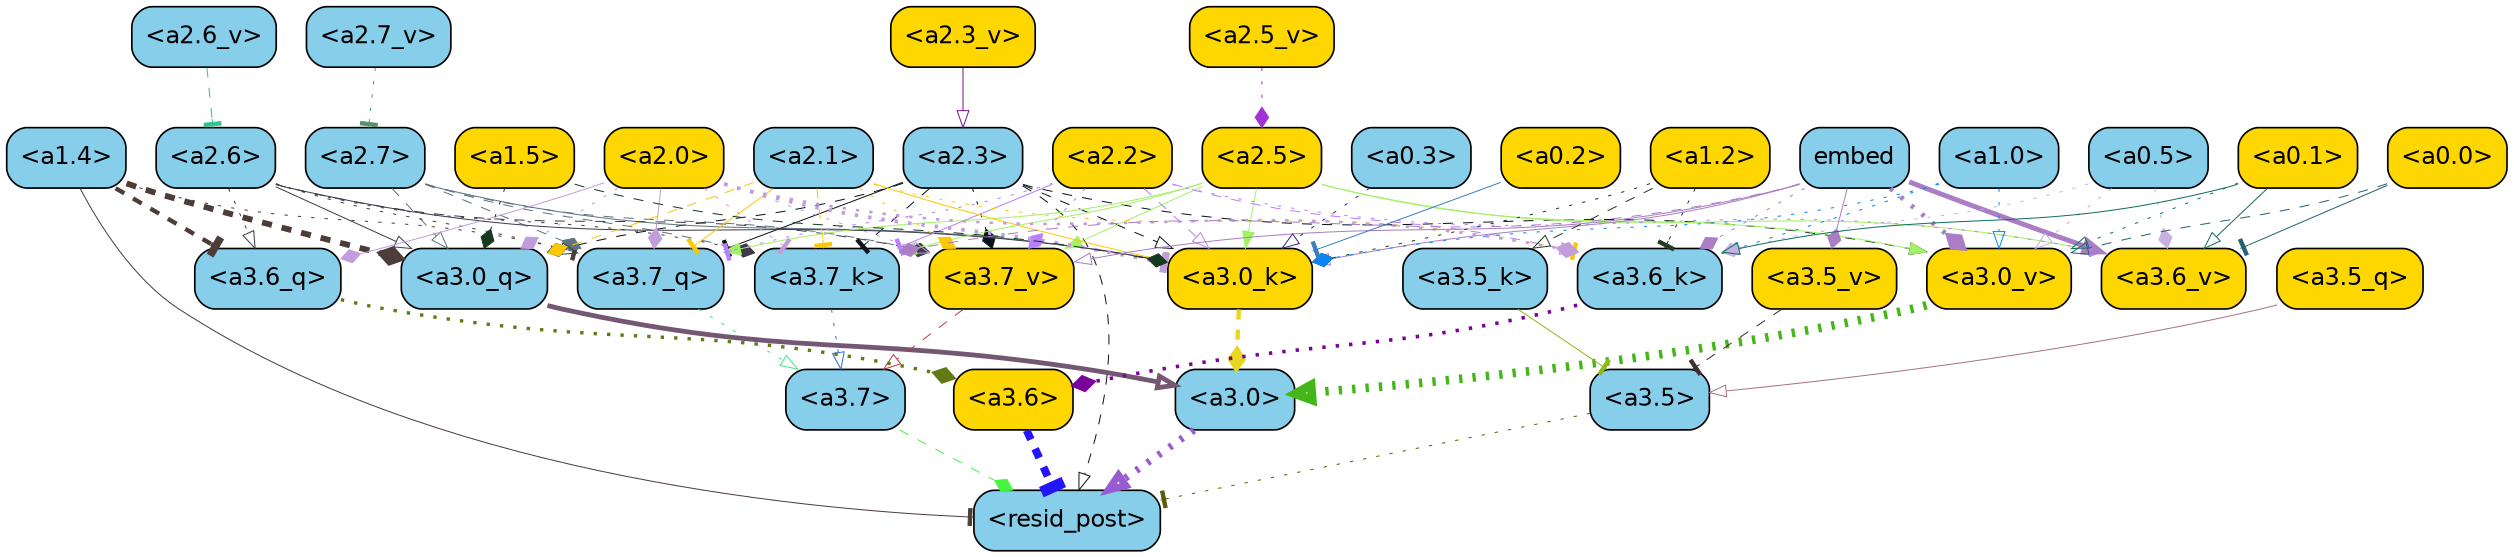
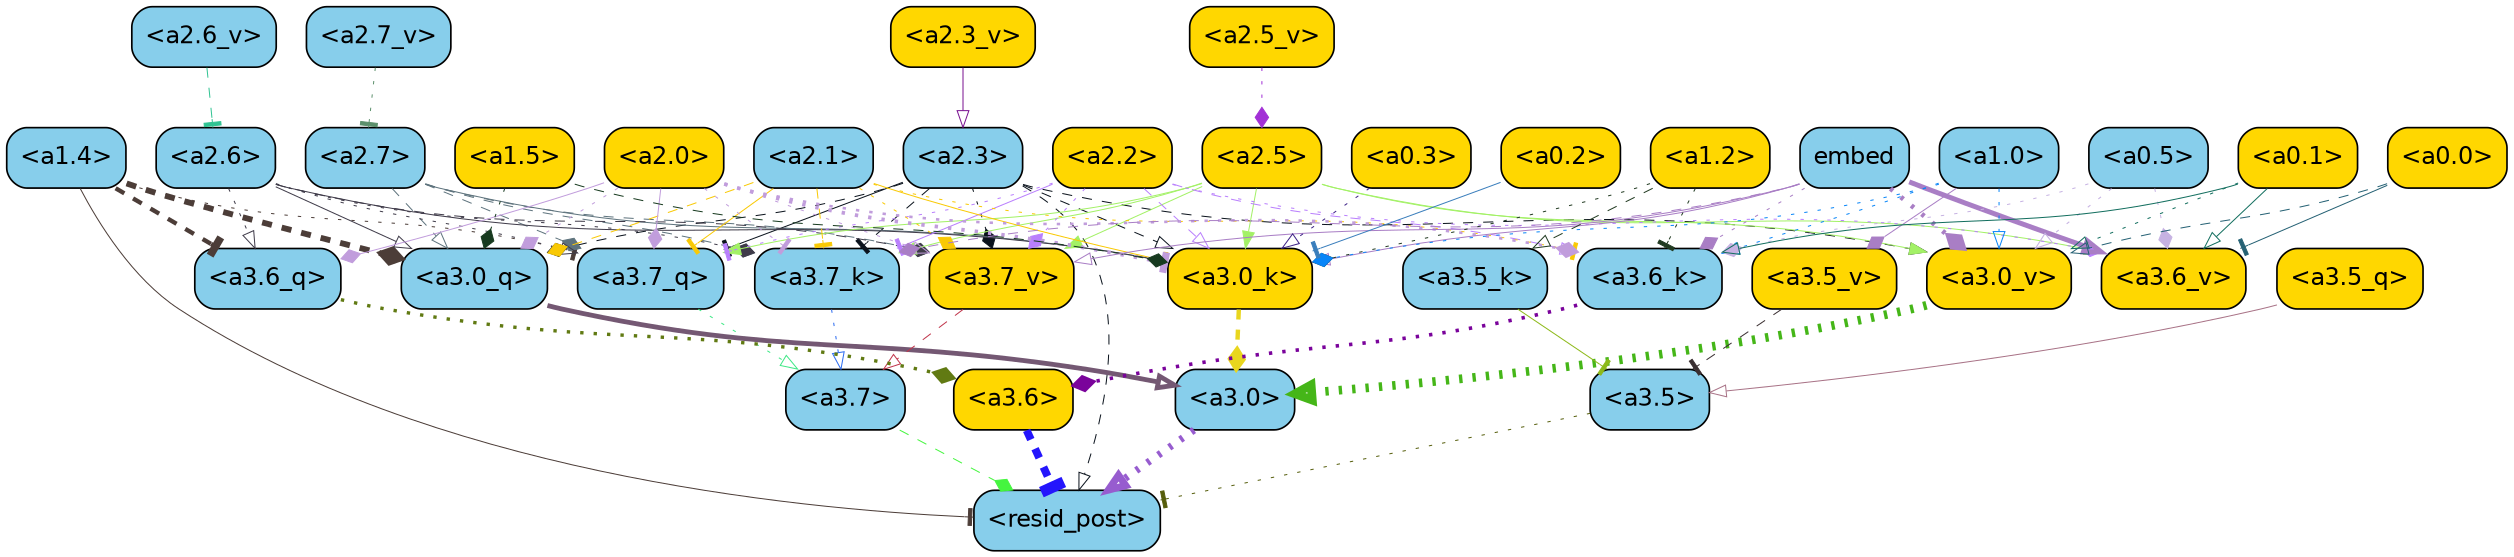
node "<a0.3>": fillcolor skyblue -> gold
edge "embed" -> "<a3.5_v>": now "<a1.0>" -> "<a3.5_v>"
